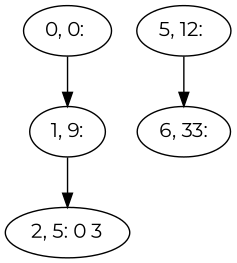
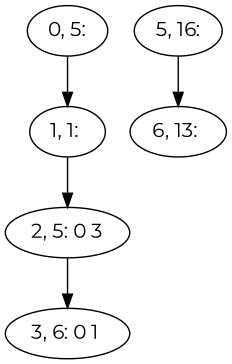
node "0, 0:": label "0, 0:" -> "0, 5:"
node "5, 12:": label "5, 12:" -> "5, 16:"
node "1, 9:": label "1, 9:" -> "1, 1:"
node "6, 33:": label "6, 33:" -> "6, 13:"
node "3, 6: 0 1": added
